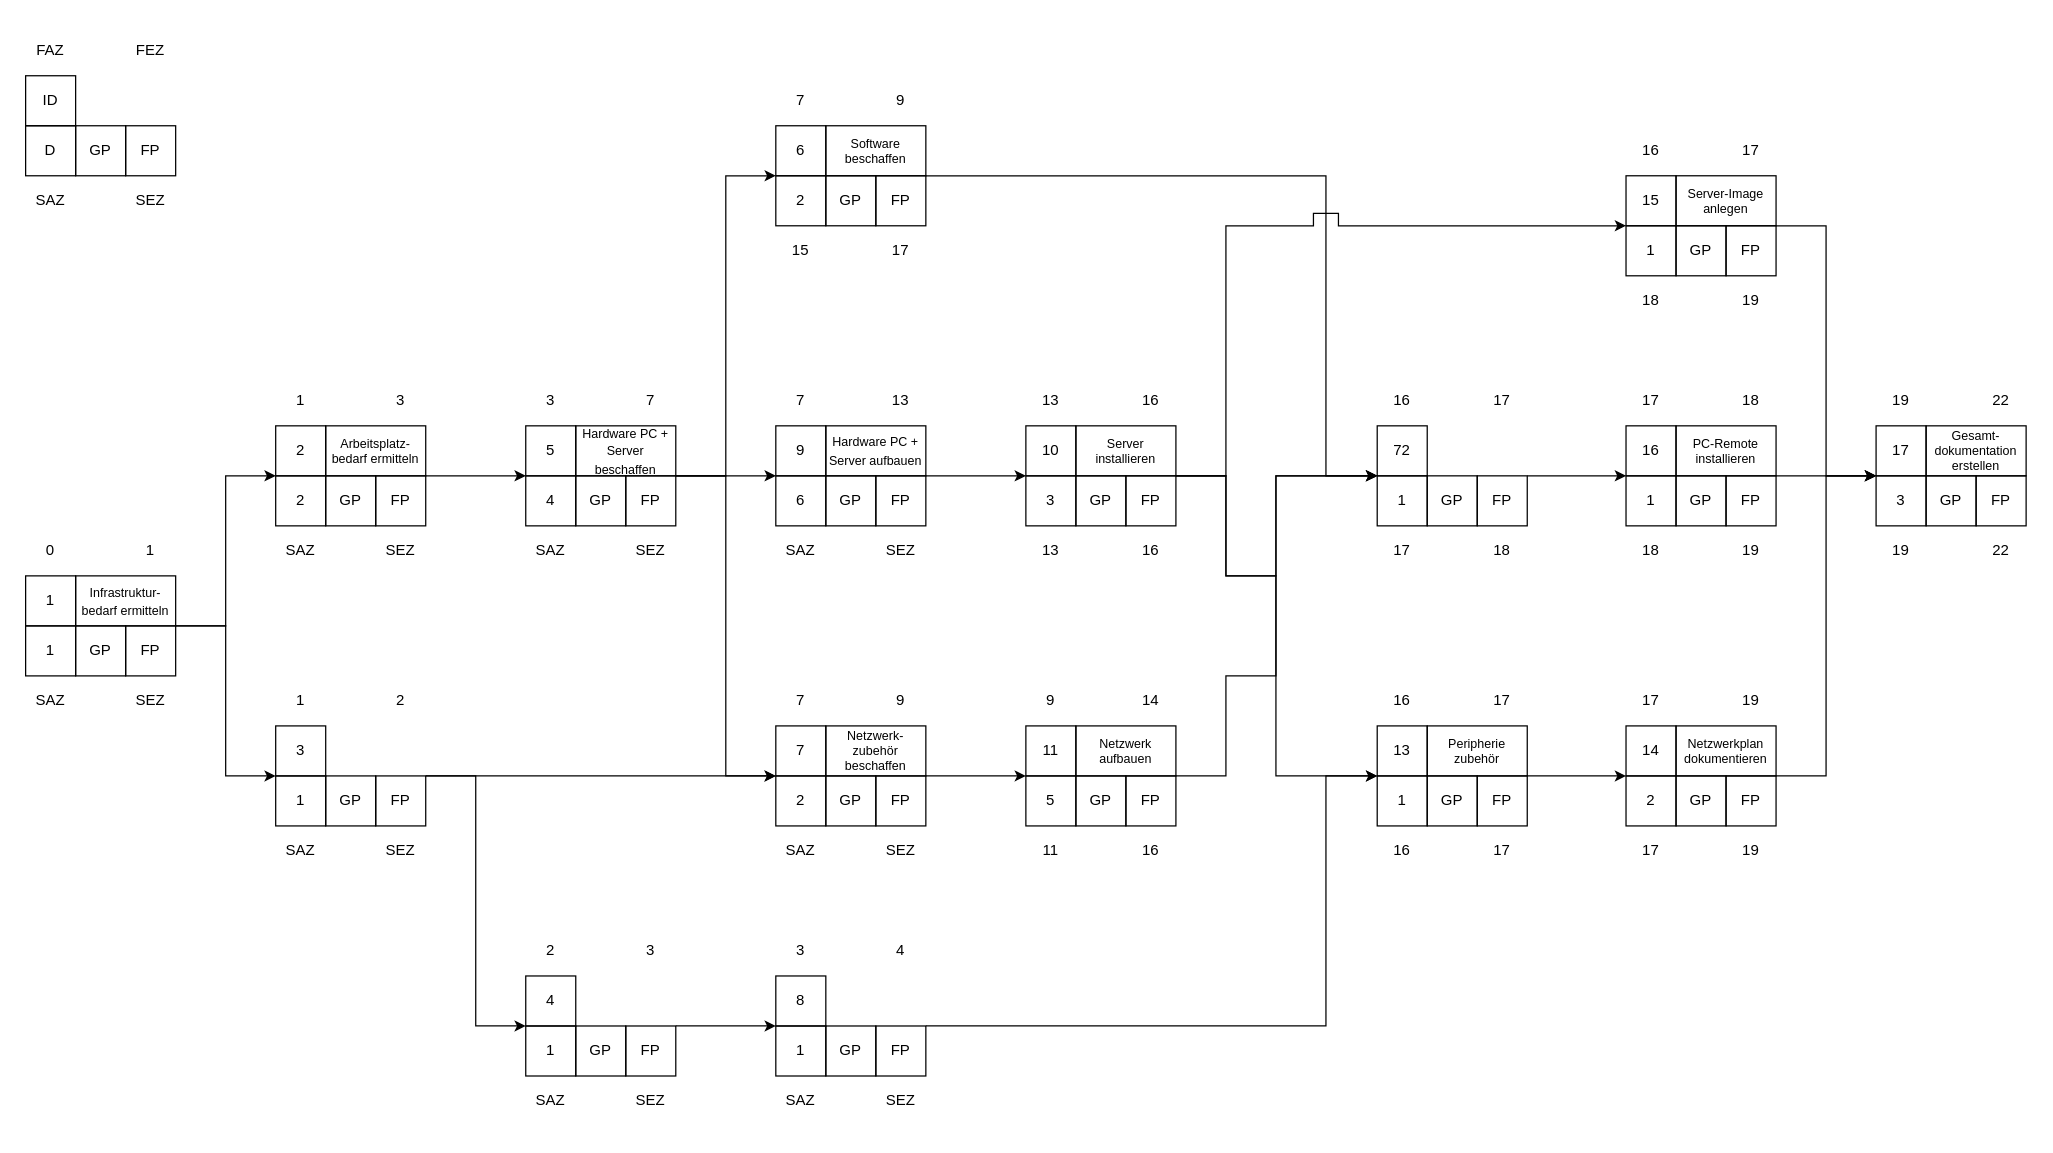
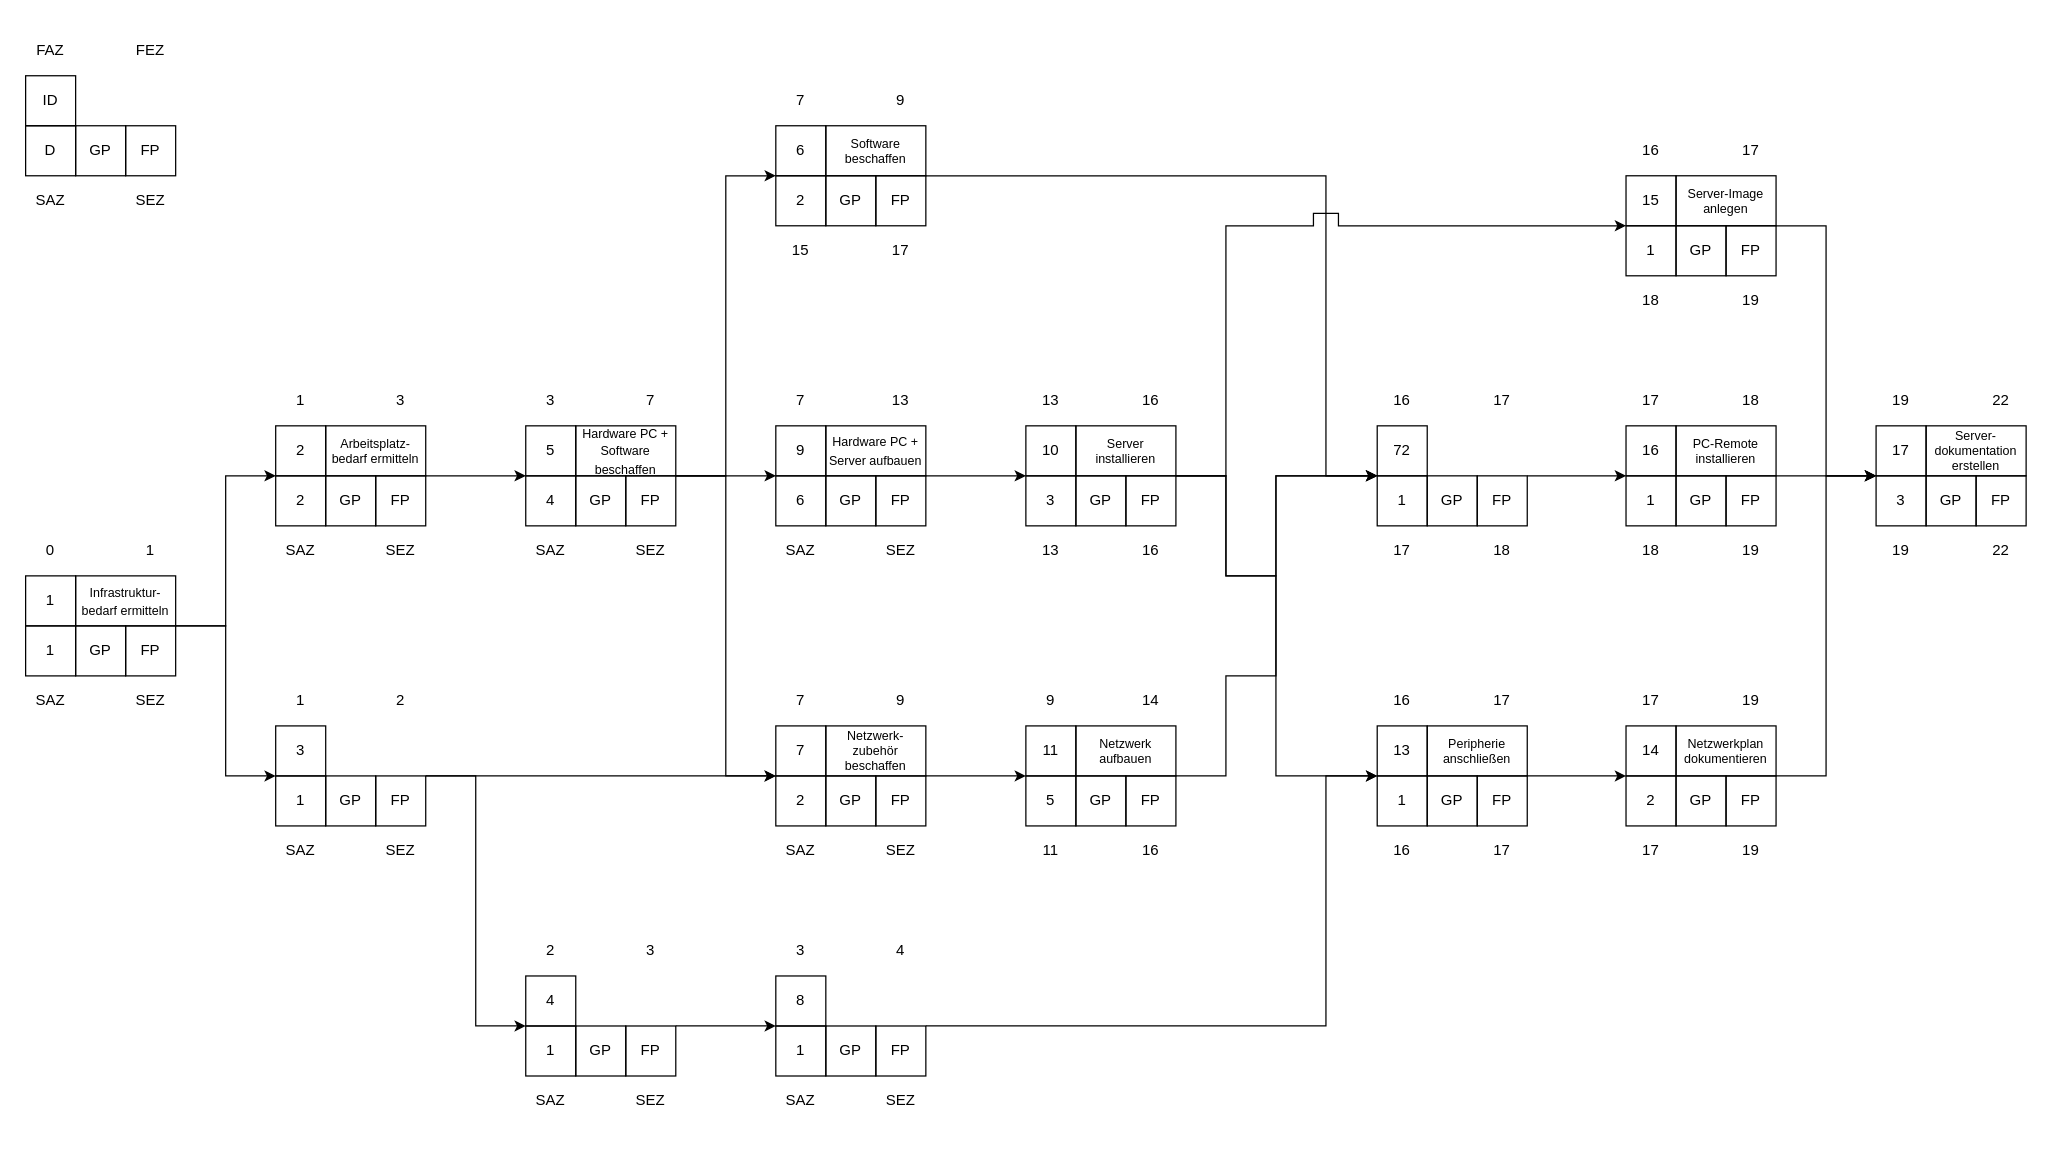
node "Hardware PC + Server beschaffen": label "Hardware PC + Server beschaffen" -> "Hardware PC + Software beschaffen"
node "Gesamt-dokumentation erstellen": label "Gesamt-dokumentation erstellen" -> "Server-dokumentation erstellen"
node "Peripherie zubehör": label "Peripherie zubehör" -> "Peripherie anschließen"
